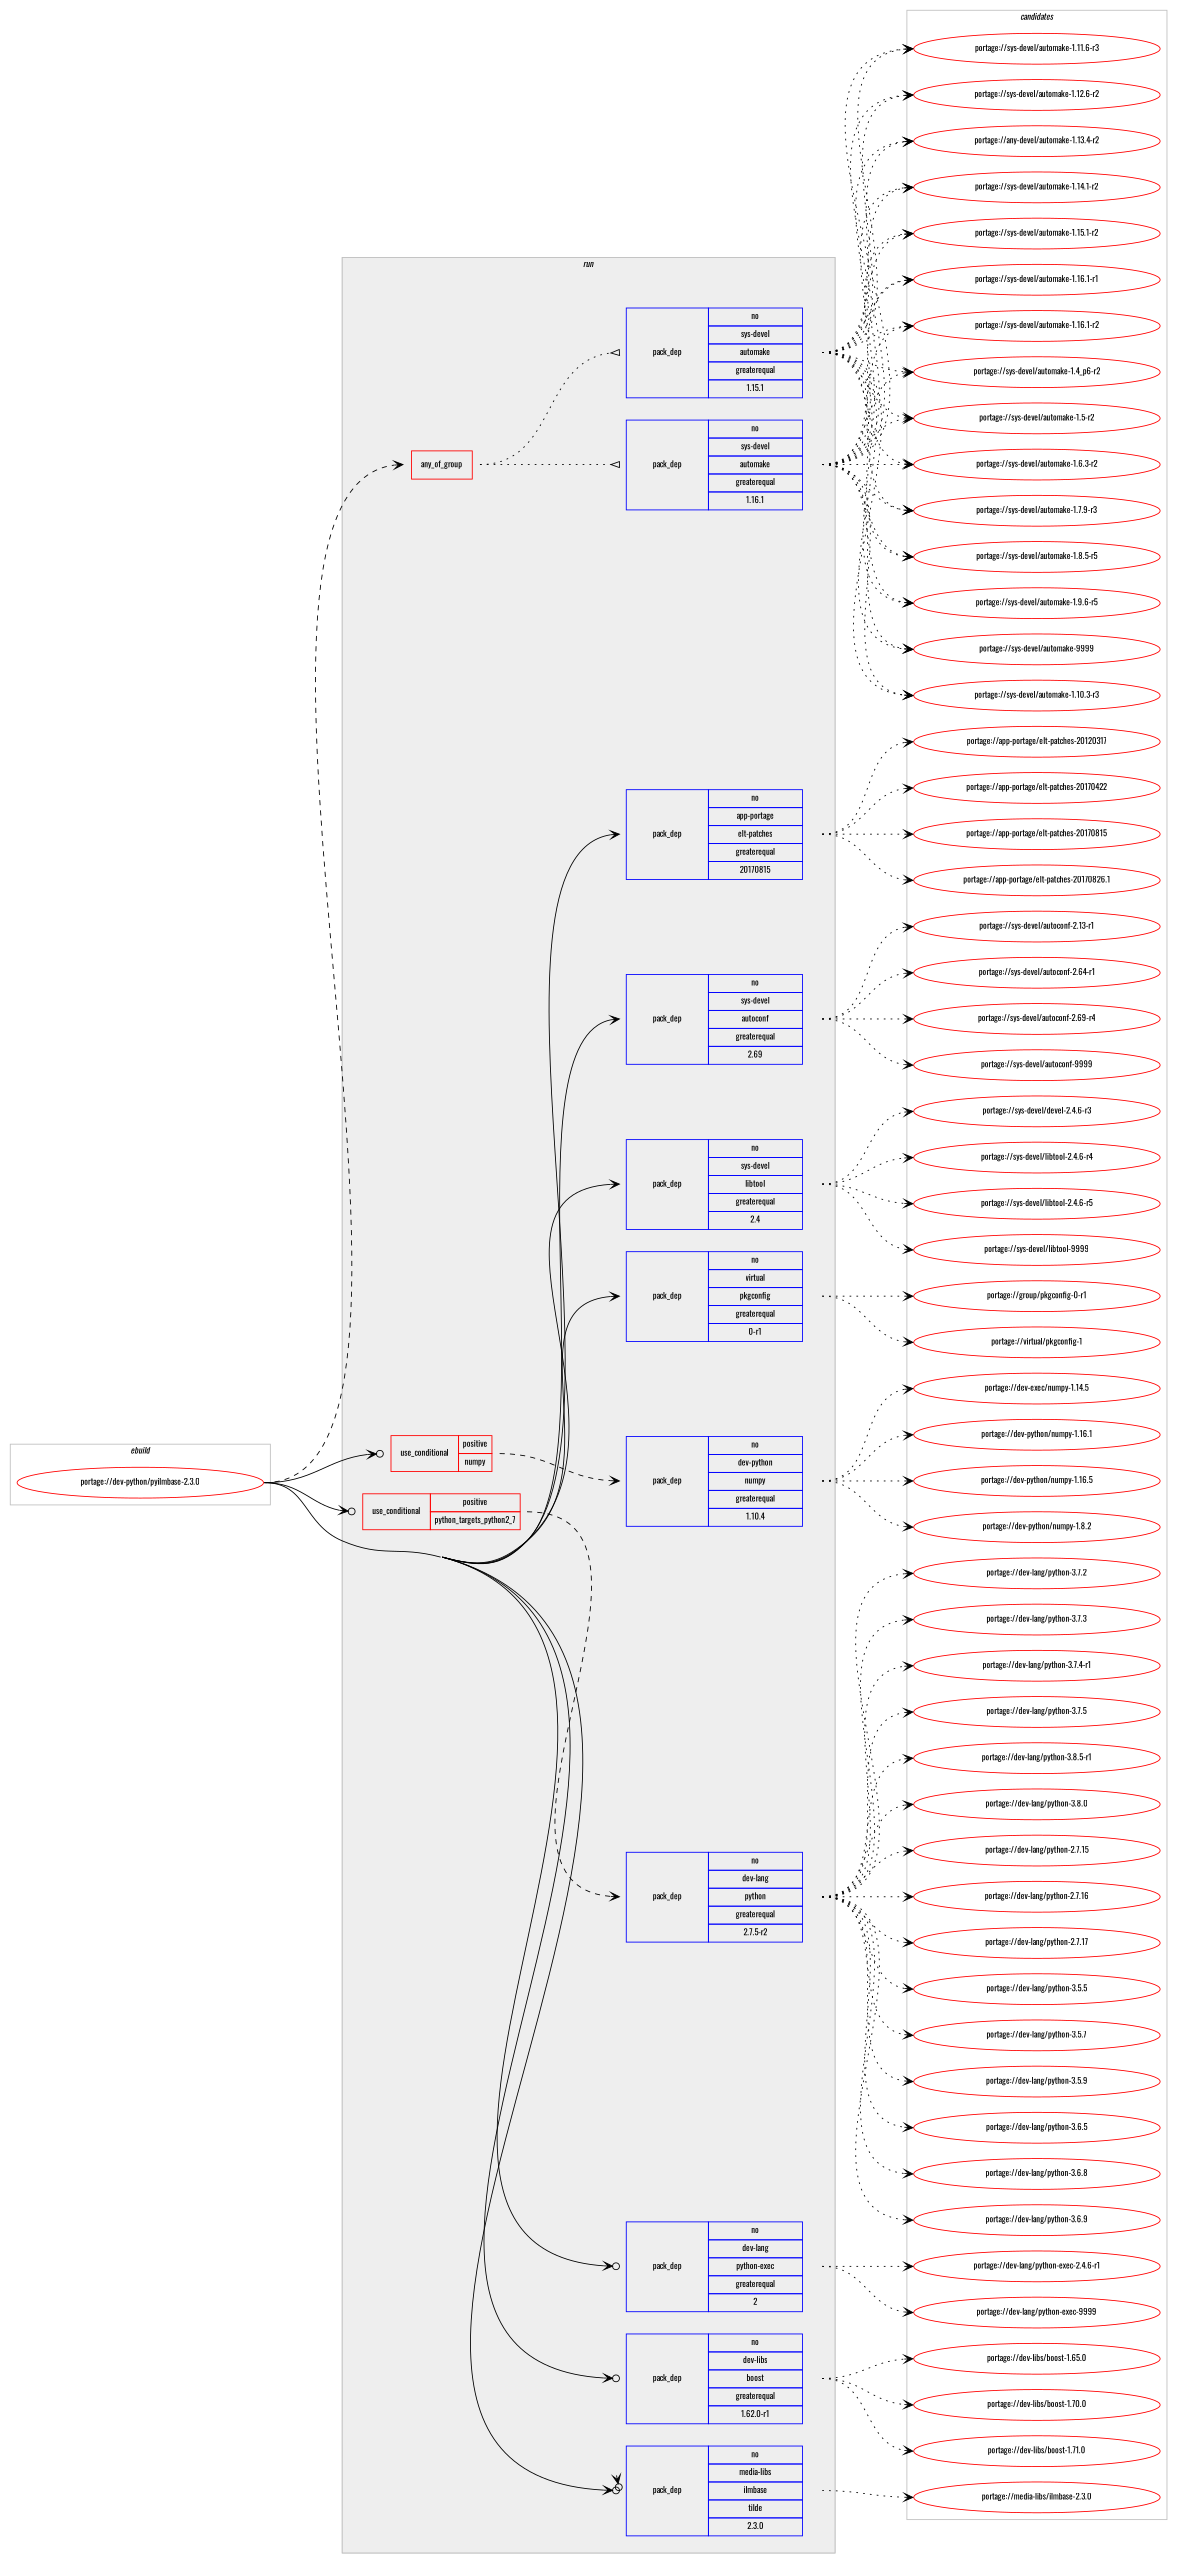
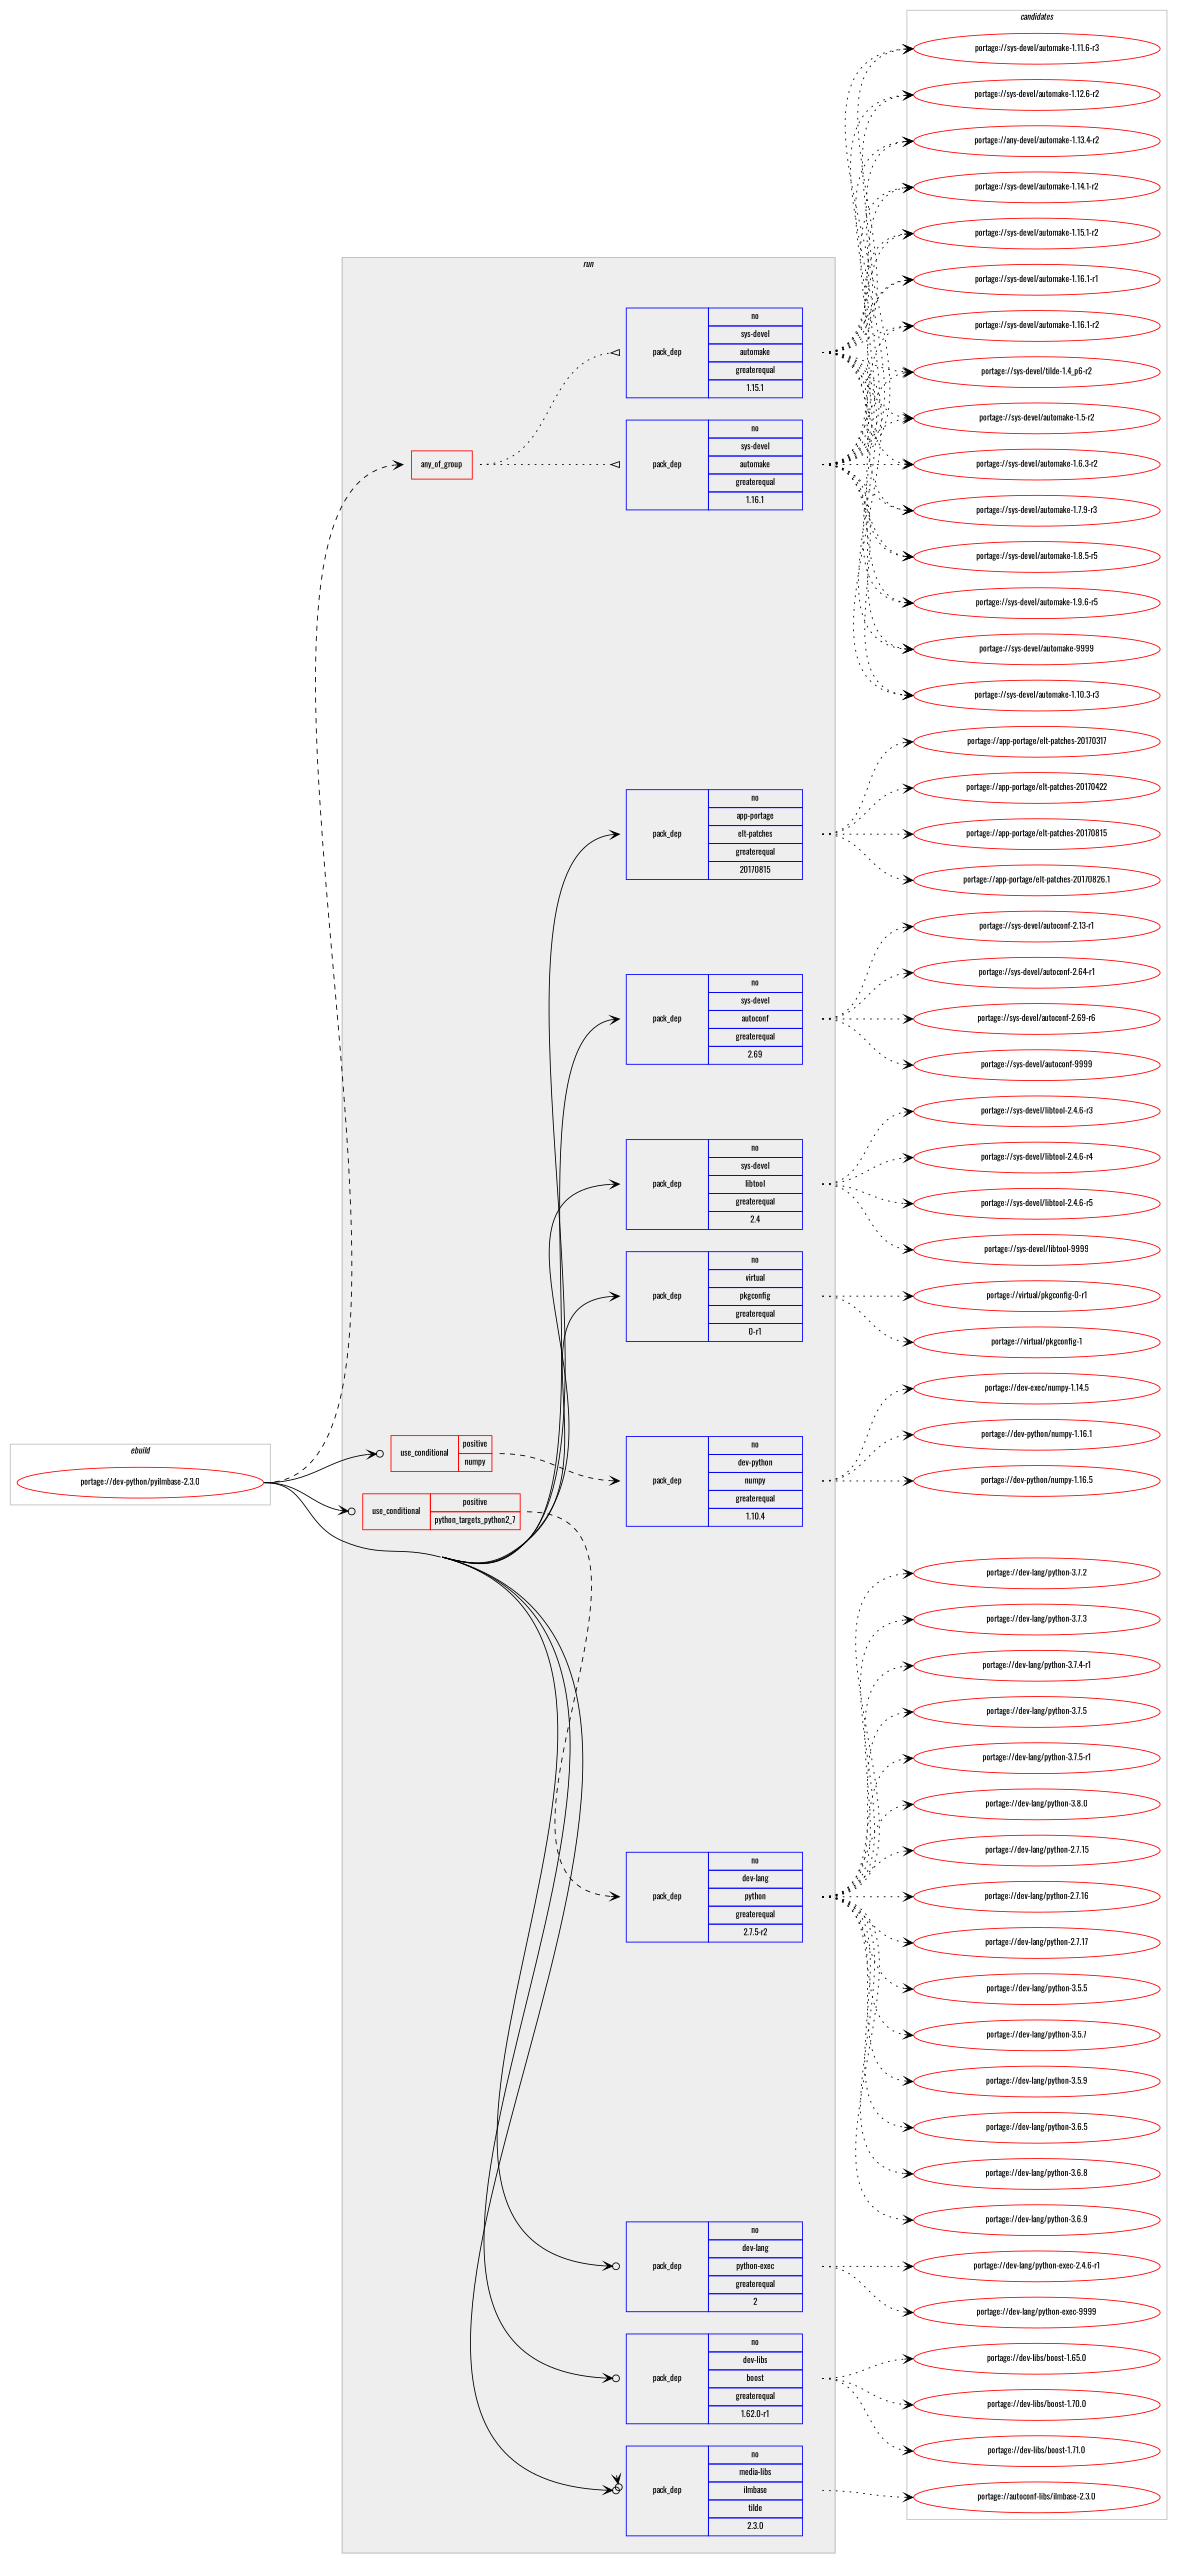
node "portage://sys-devel/automake-1.4_p6-r2": label "portage://sys-devel/automake-1.4_p6-r2" -> "portage://sys-devel/tilde-1.4_p6-r2"
node "portage://app-portage/elt-patches-20120317": label "portage://app-portage/elt-patches-20120317" -> "portage://app-portage/elt-patches-20170317"
node "portage://sys-devel/autoconf-2.69-r4": label "portage://sys-devel/autoconf-2.69-r4" -> "portage://sys-devel/autoconf-2.69-r6"
node "portage://sys-devel/devel-2.4.6-r3": label "portage://sys-devel/devel-2.4.6-r3" -> "portage://sys-devel/libtool-2.4.6-r3"
node "portage://group/pkgconfig-0-r1": label "portage://group/pkgconfig-0-r1" -> "portage://virtual/pkgconfig-0-r1"
node "portage://dev-python/numpy-1.8.2": removed
node "portage://dev-lang/python-3.8.5-r1": label "portage://dev-lang/python-3.8.5-r1" -> "portage://dev-lang/python-3.7.5-r1"
node "portage://media-libs/ilmbase-2.3.0": label "portage://media-libs/ilmbase-2.3.0" -> "portage://autoconf-libs/ilmbase-2.3.0"
